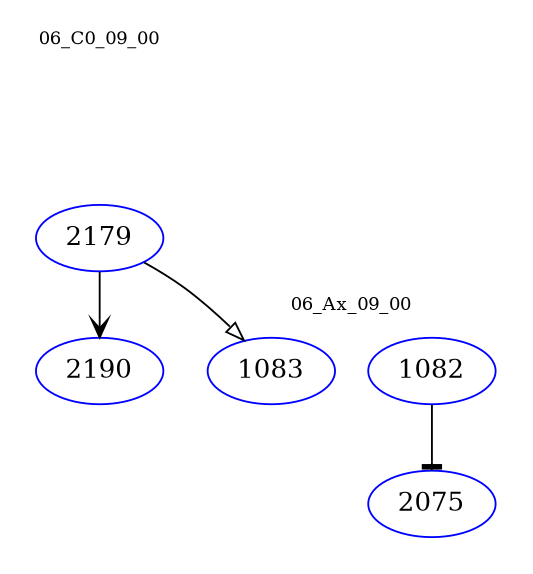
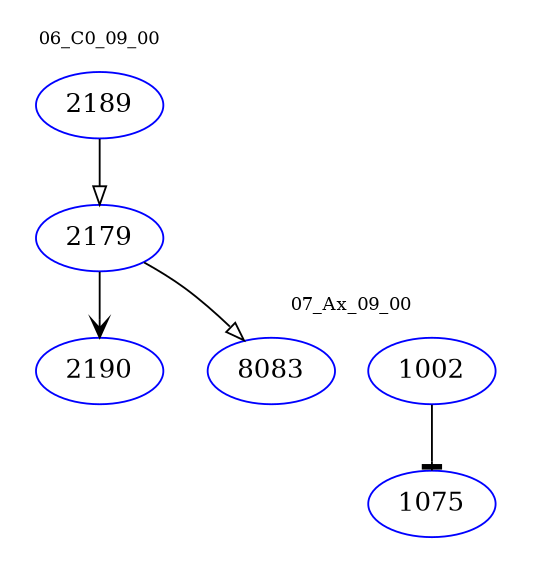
node "2189": added
cluster "06_Ax_09_00": label "06_Ax_09_00" -> "07_Ax_09_00"
node "1083": label "1083" -> "8083"
node "1082": label "1082" -> "1002"
node "2075": label "2075" -> "1075"
